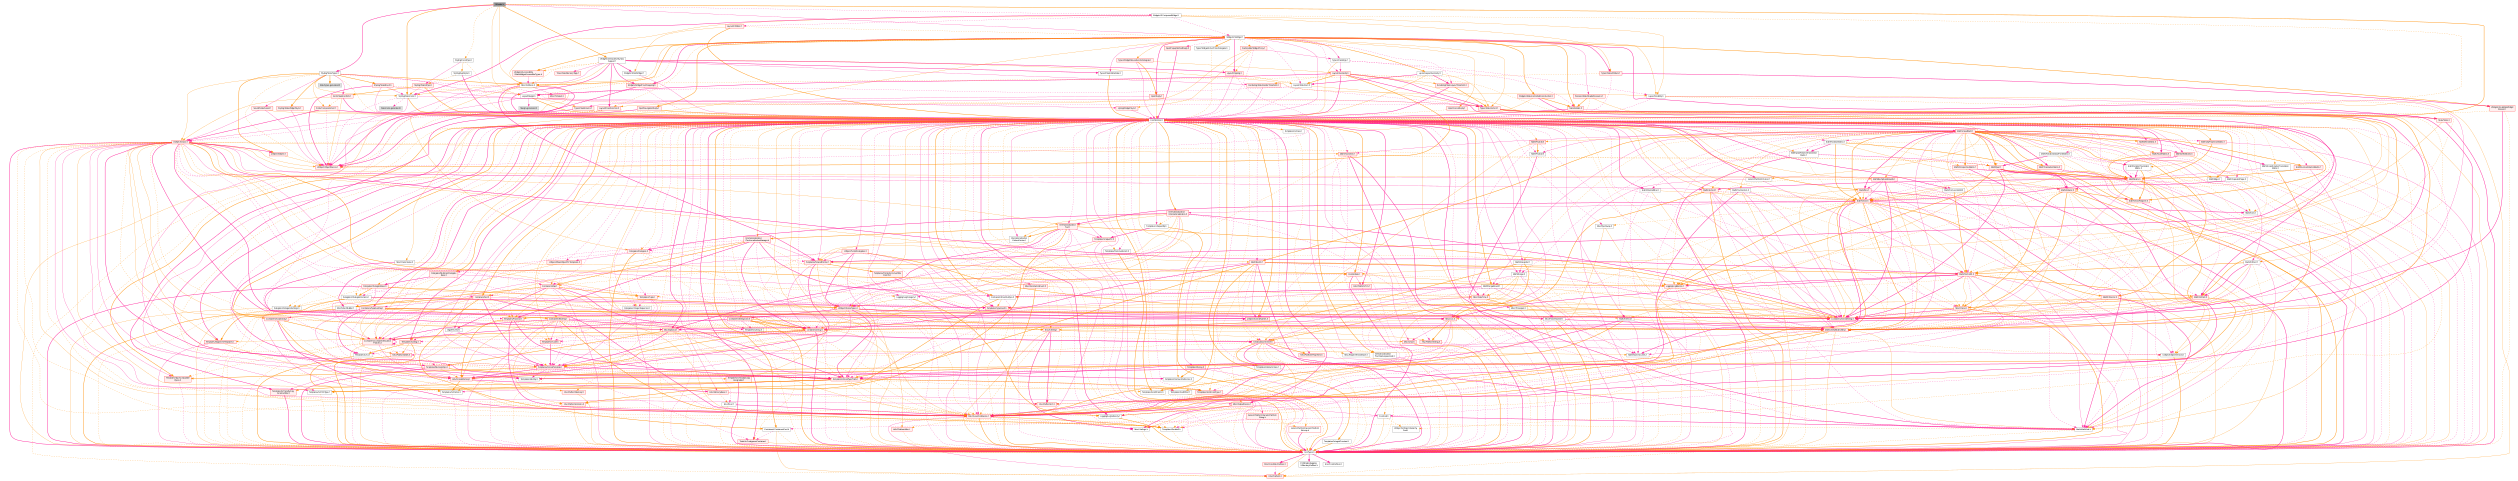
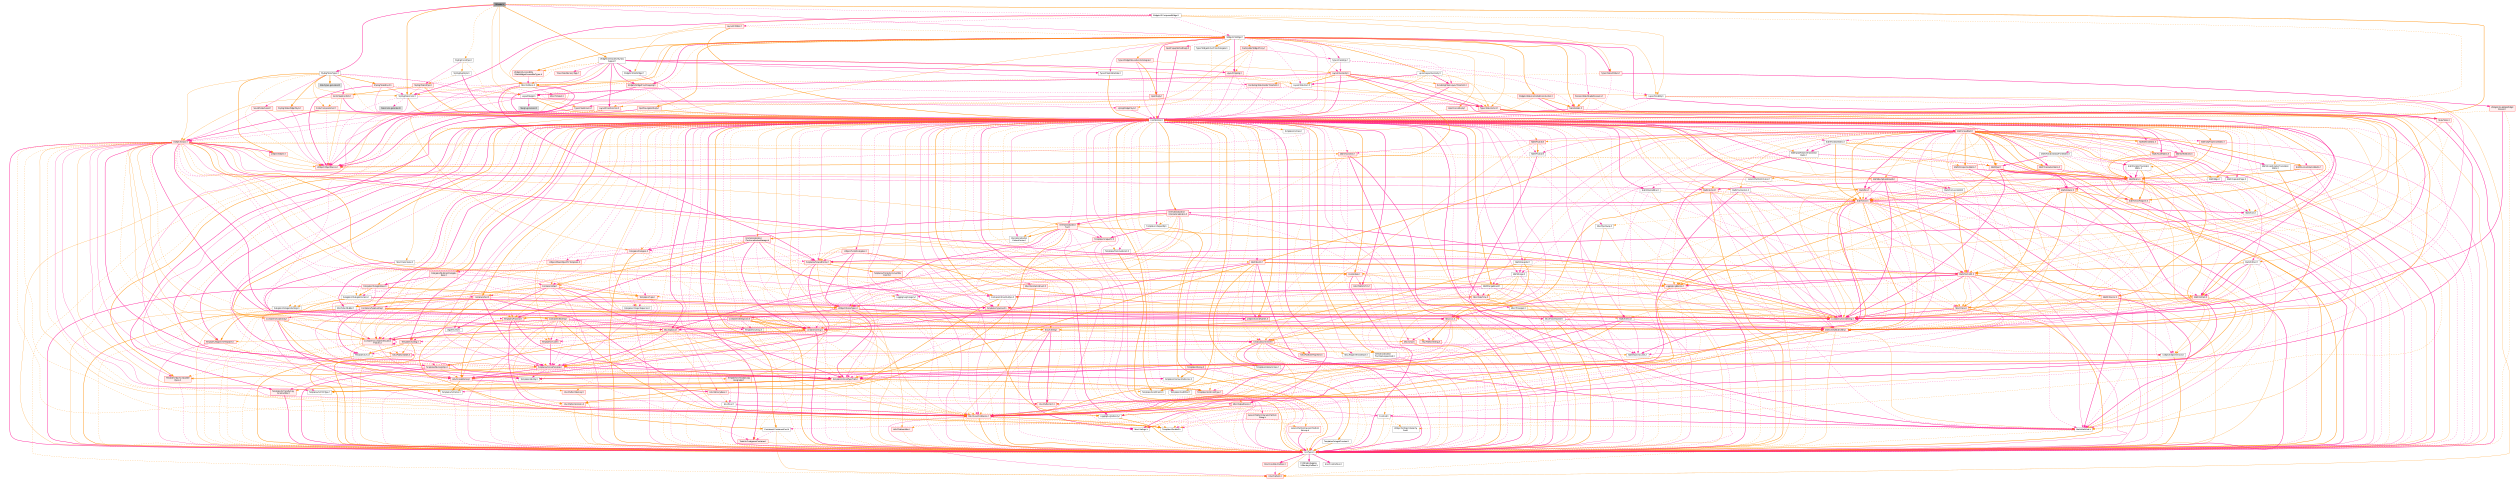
edge "Widgets/SWidget.h" -> "Widgets/InvalidateWidget Reason.h": removed
edge "Styling/SlateTypes.h" -> "Misc/Attribute.h": removed
edge "Rendering/SlateLayoutTransform.h" -> "Types/SlateVector2.h": style bold -> solid
edge "UObject/ScriptDelegates.h" -> "Containers/ContainerAllocation Policies.h": style solid -> dashed
edge "Math/ScaleMatrix.h" -> "CoreTypes.h": style dashed -> bold
